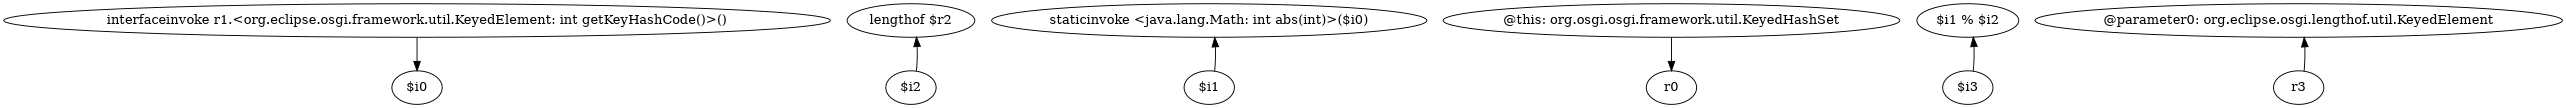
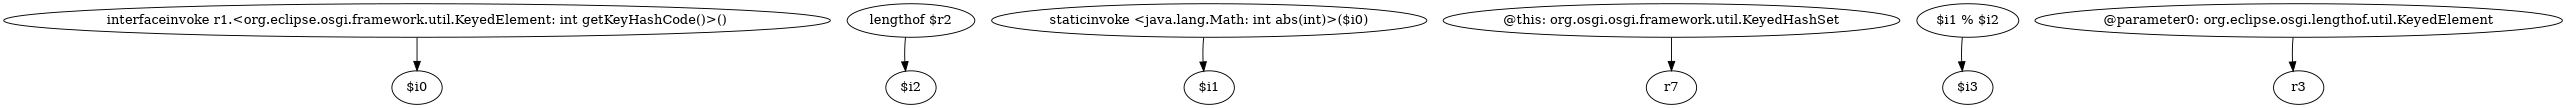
edge "$i2" -> "lengthof $r2": reversed
edge "$i1" -> "staticinvoke <java.lang.Math: int abs(int)>($i0)": reversed
edge "$i3" -> "$i1 % $i2": reversed
edge "r3" -> "@parameter0: org.eclipse.osgi.lengthof.util.KeyedElement": reversed
node "r0": label "r0" -> "r7"
